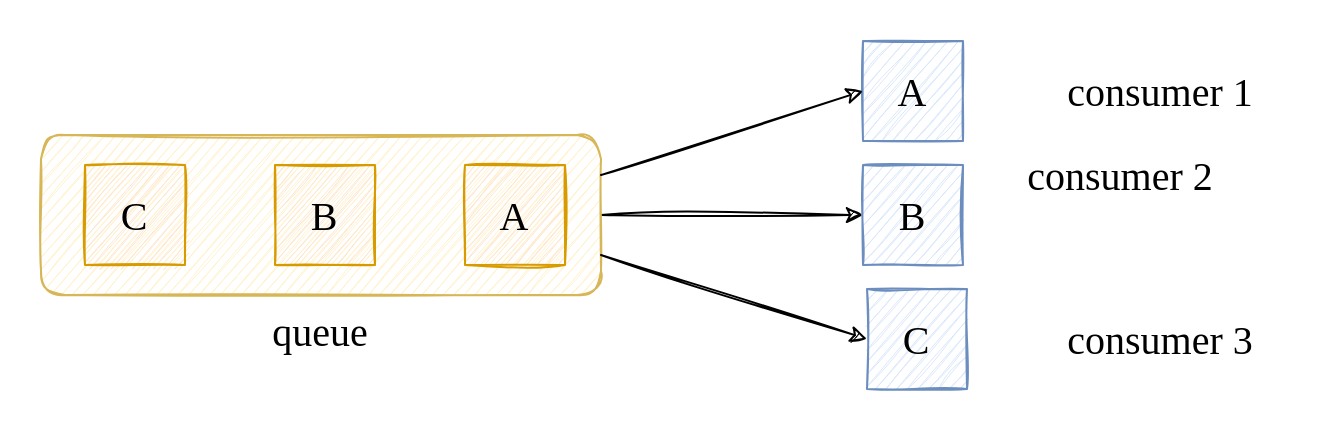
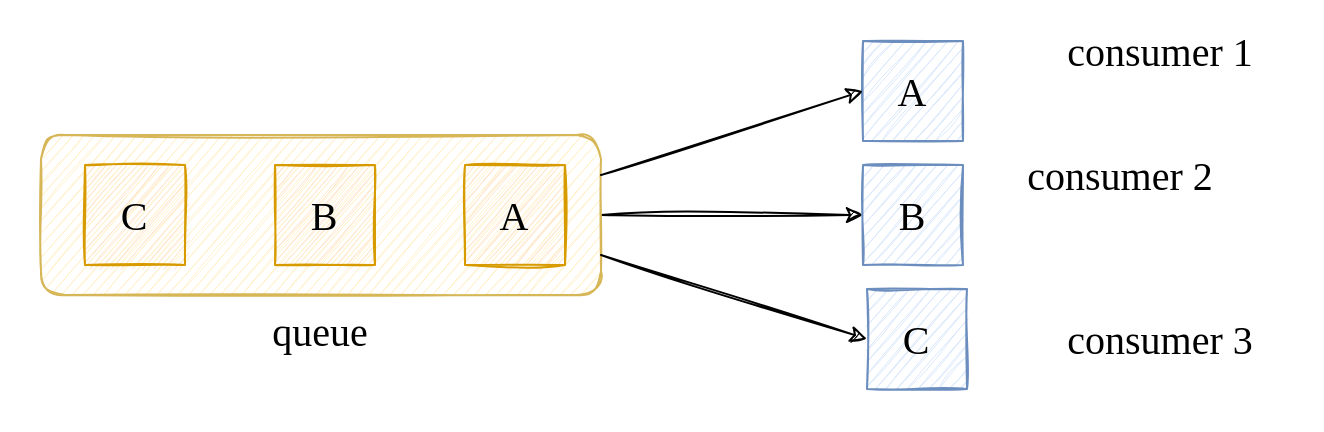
node "consumer 1": moved (1161, 91) -> (1161, 51)
